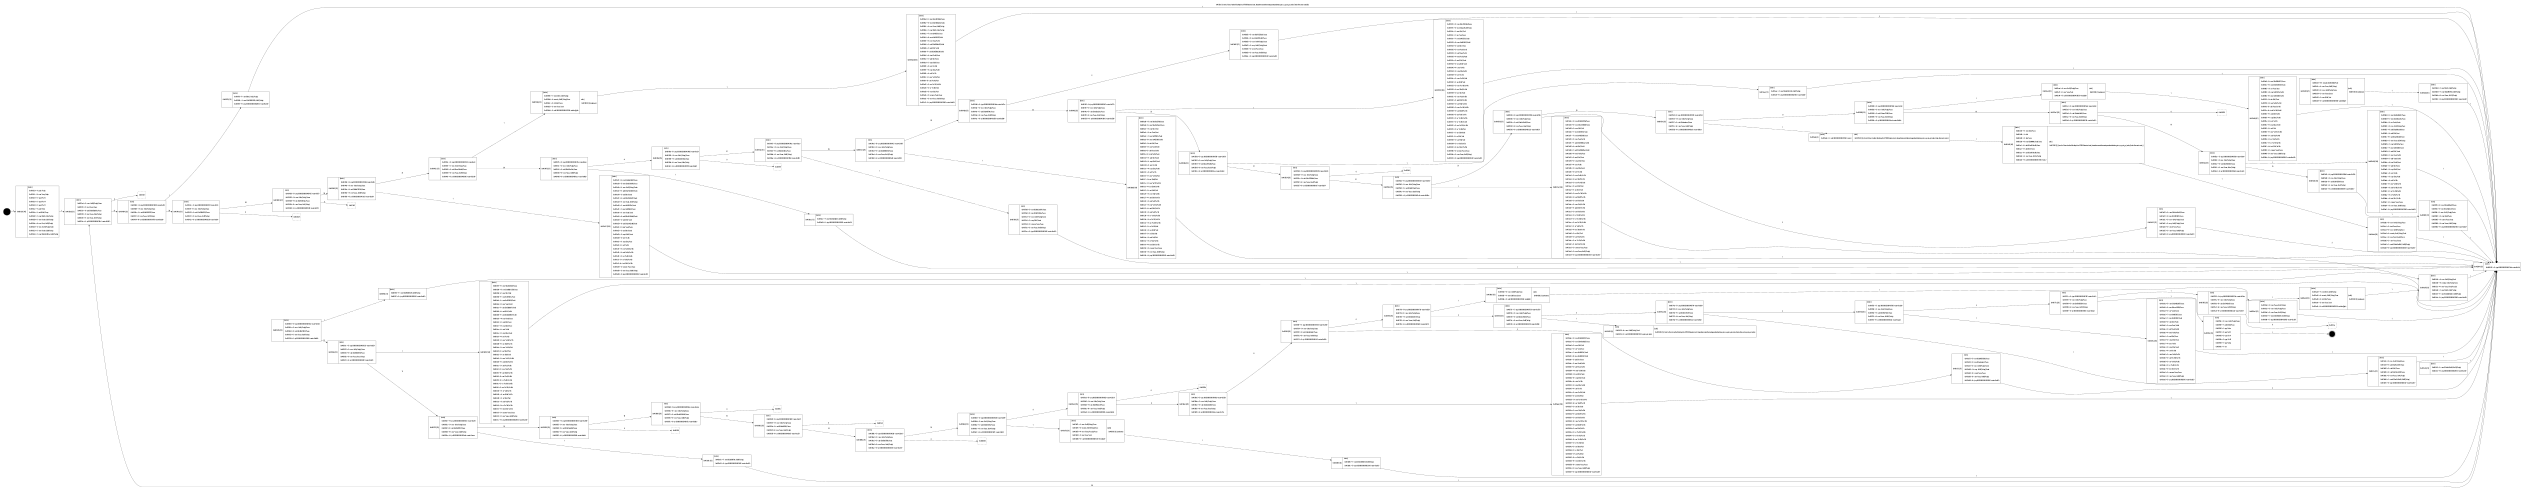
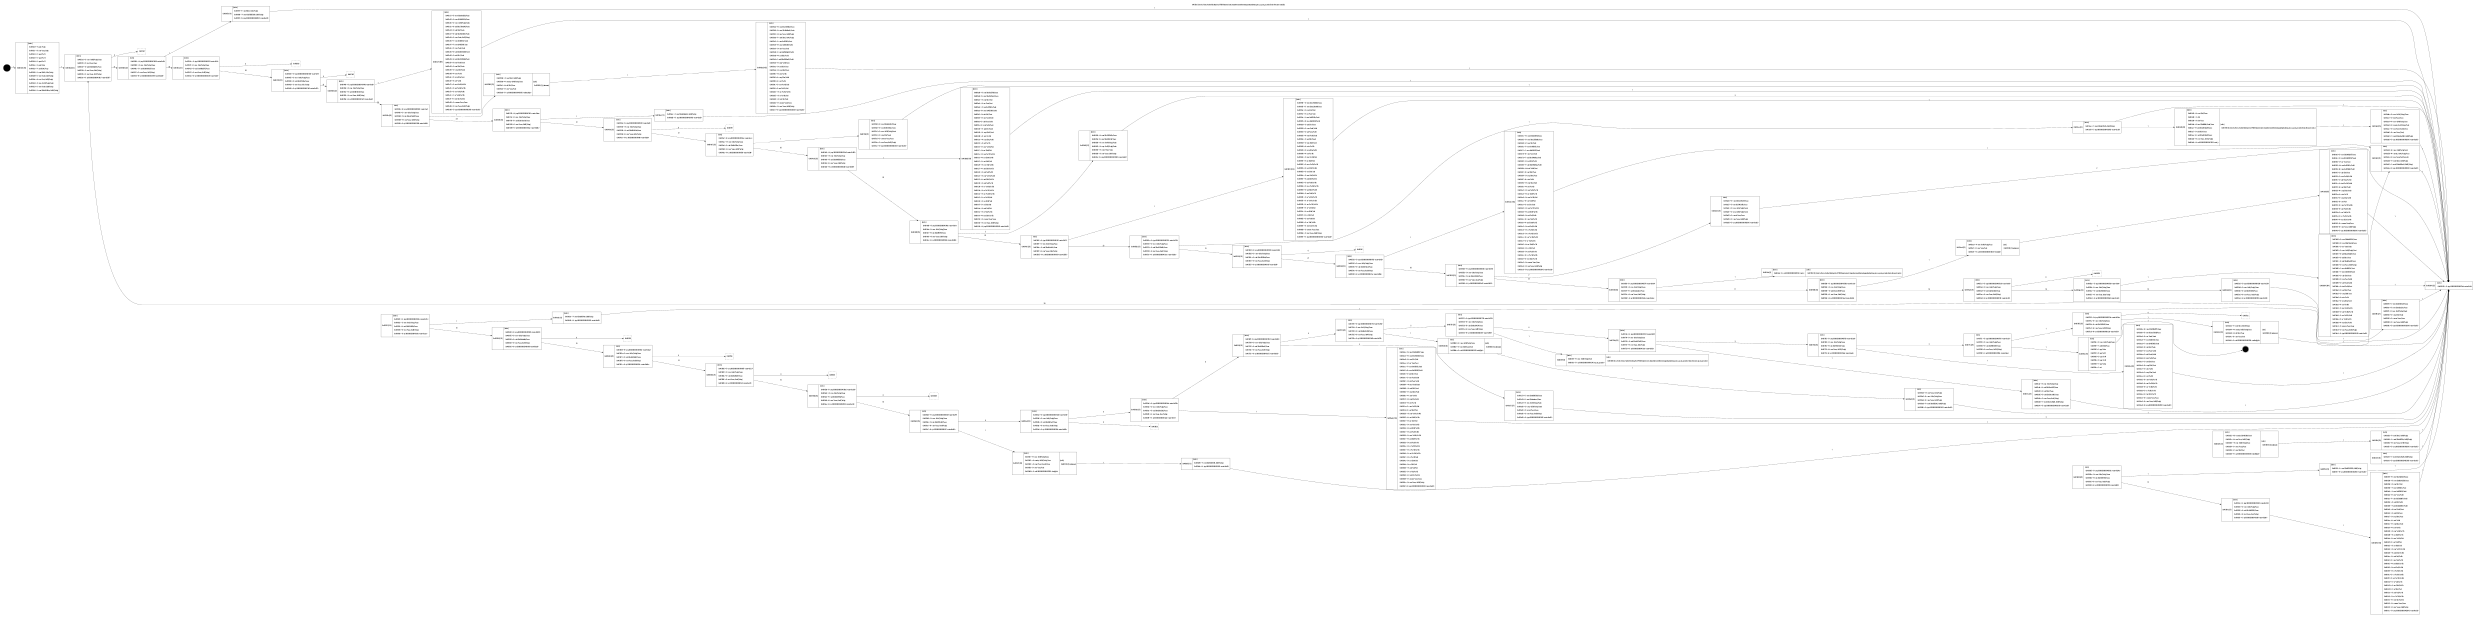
edge "0x401a8e [5]" -> "0x401a93 [40]": now "0x401cee [12]" -> "0x401a93 [40]"
edge "0x40161e [25]" -> "0x401637 [25]": removed, label "11"
